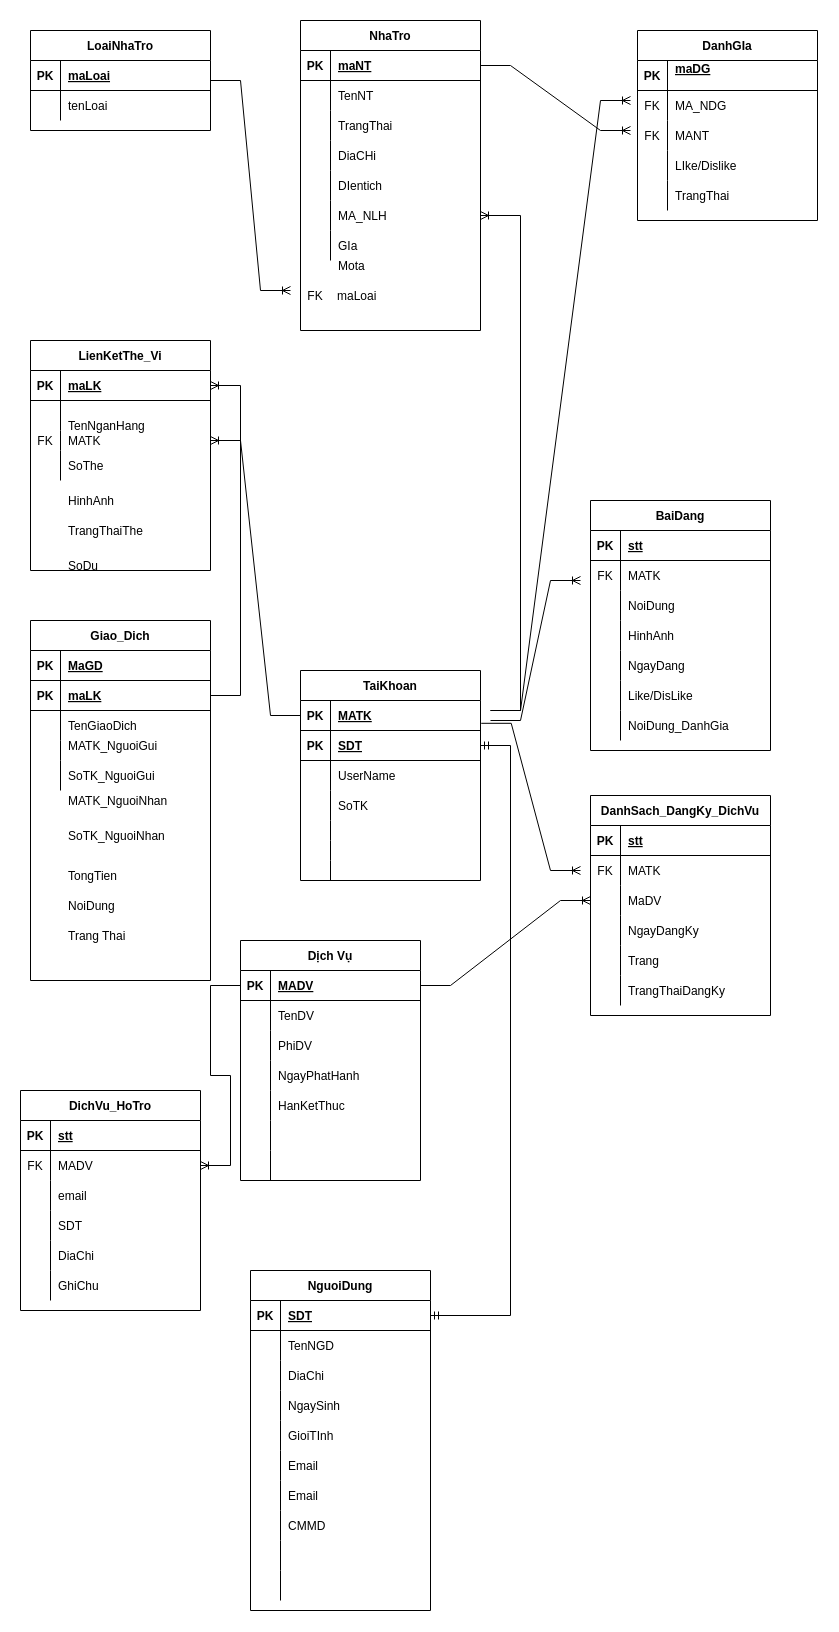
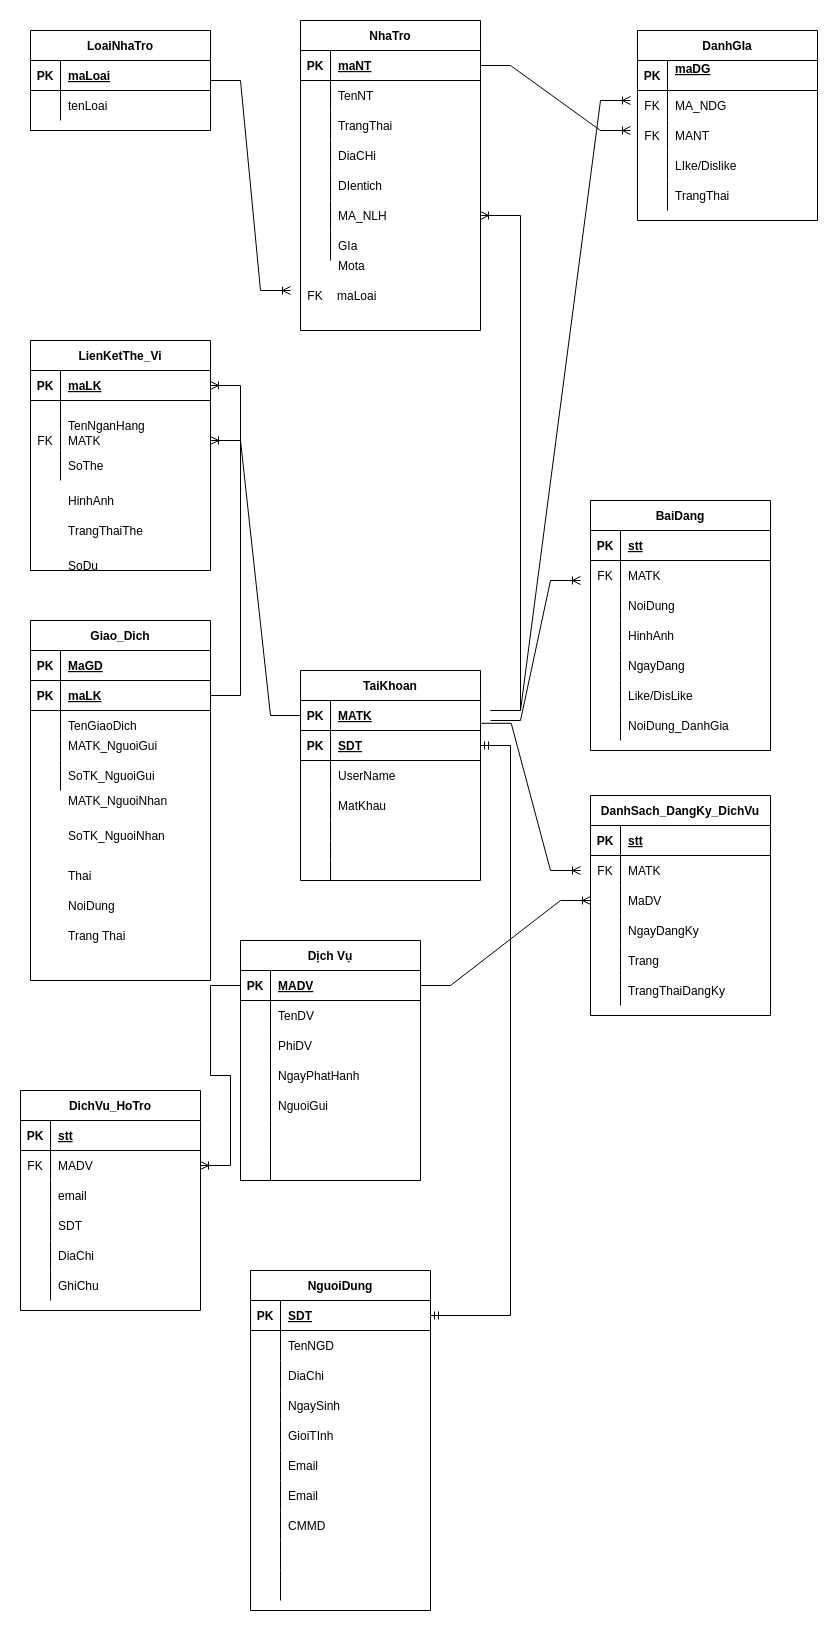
node "SoTK": label "SoTK" -> "MatKhau"
node "TongTien": label "TongTien" -> "Thai"
node "HanKetThuc": label "HanKetThuc" -> "NguoiGui"
